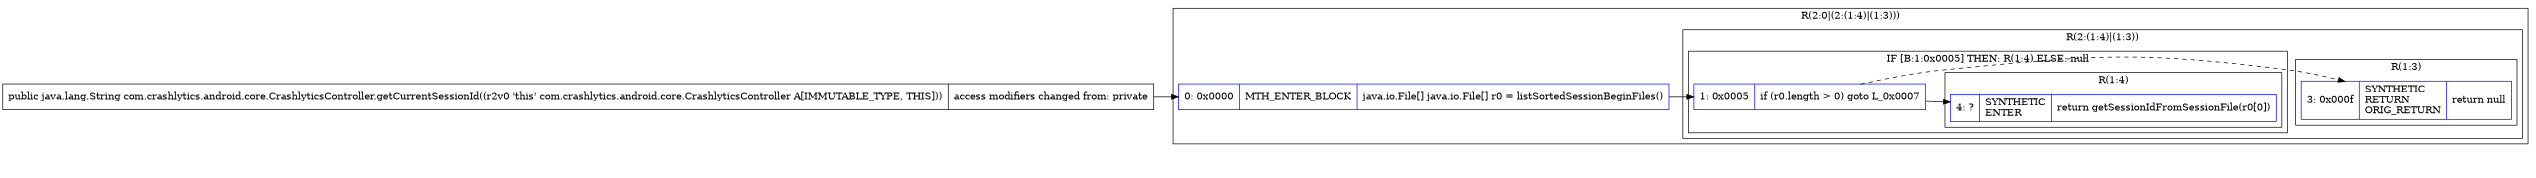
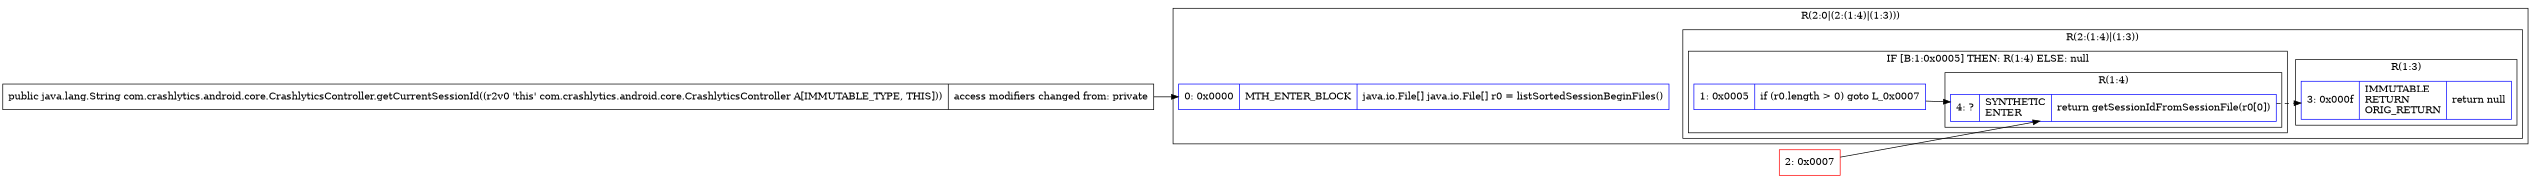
edge "1: 0x0005" -> "3: 0x000f": now "4: ?" -> "3: 0x000f"
node "3: 0x000f": text "SYNTHETIC" -> "IMMUTABLE"
edge "0: 0x0000" -> "1: 0x0005": removed
node "2: 0x0007": added
